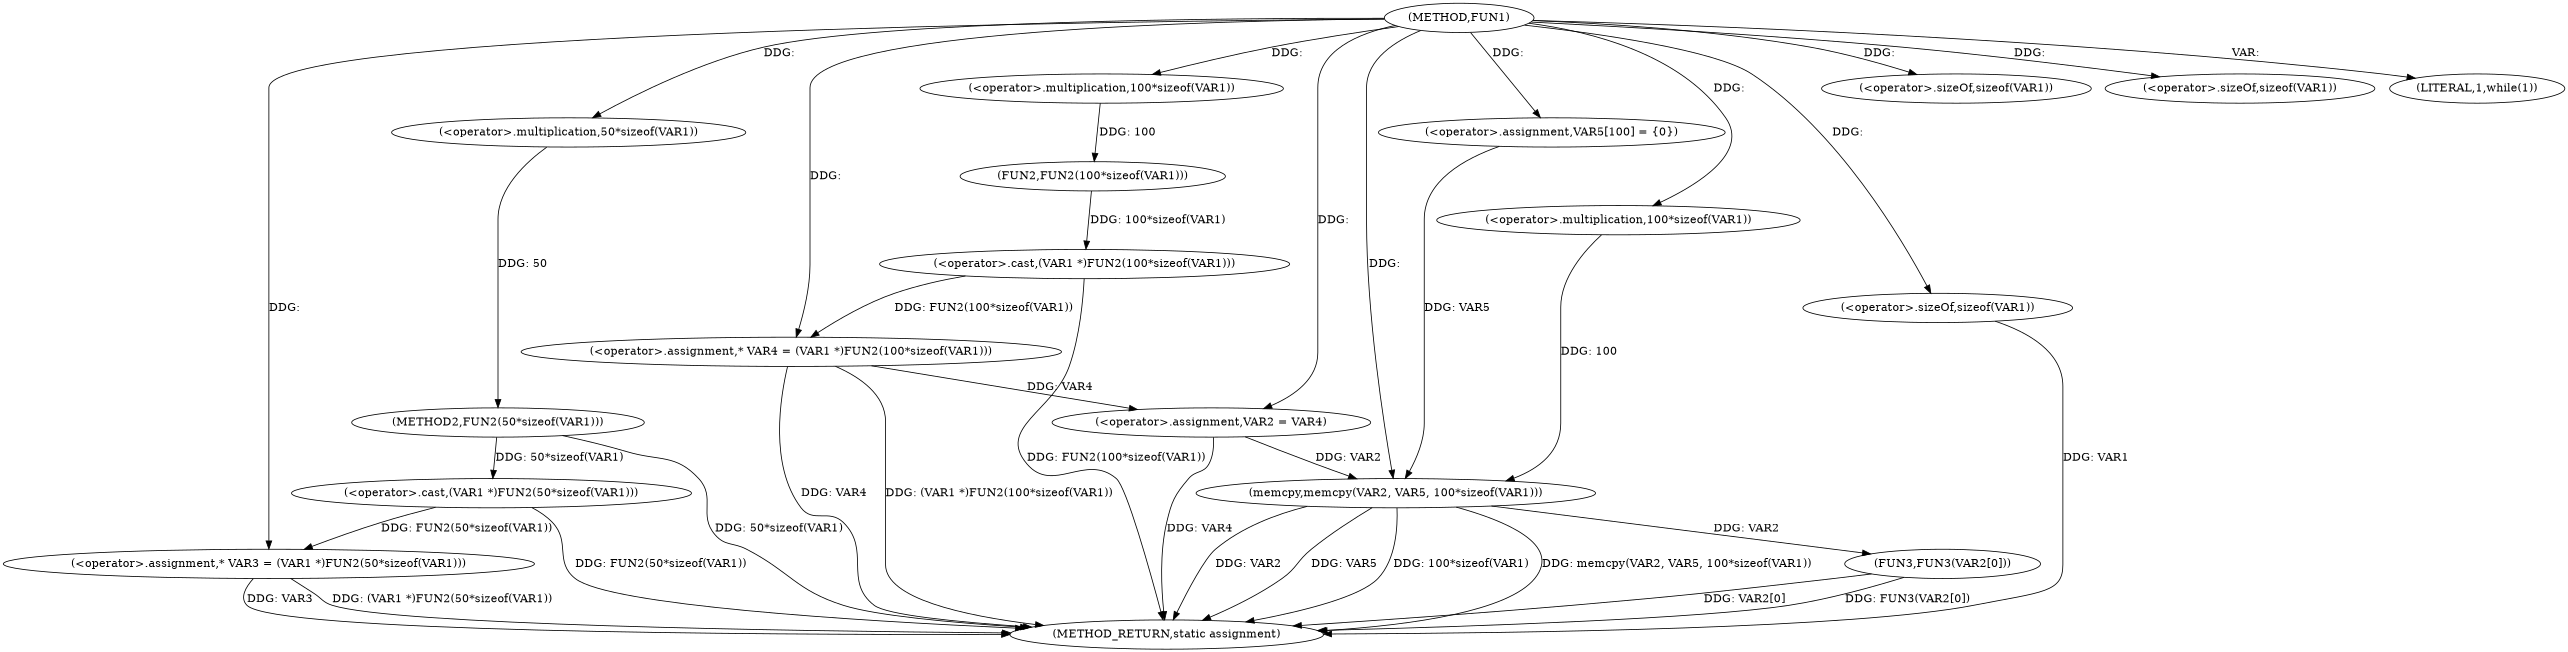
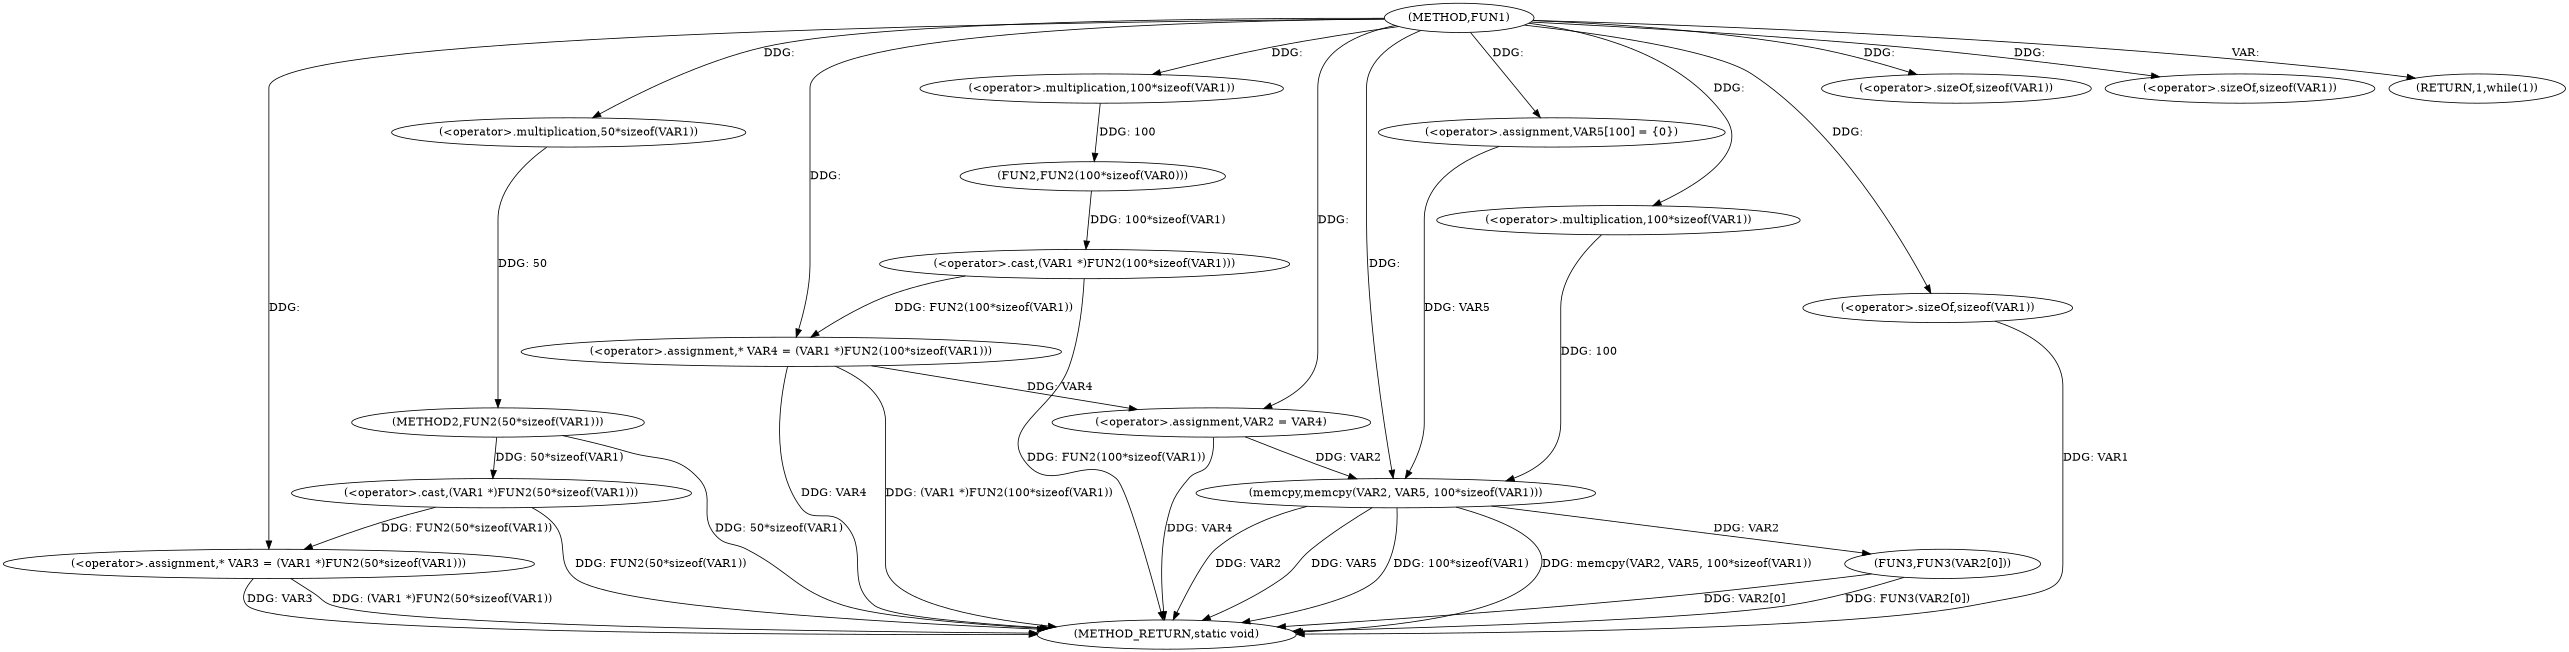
node "(LITERAL,1,while(1))": label "(LITERAL,1,while(1))" -> "(RETURN,1,while(1))"
node "(FUN2,FUN2(100*sizeof(VAR1)))": label "(FUN2,FUN2(100*sizeof(VAR1)))" -> "(FUN2,FUN2(100*sizeof(VAR0)))"
node "(METHOD_RETURN,static assignment)": label "(METHOD_RETURN,static assignment)" -> "(METHOD_RETURN,static void)"
